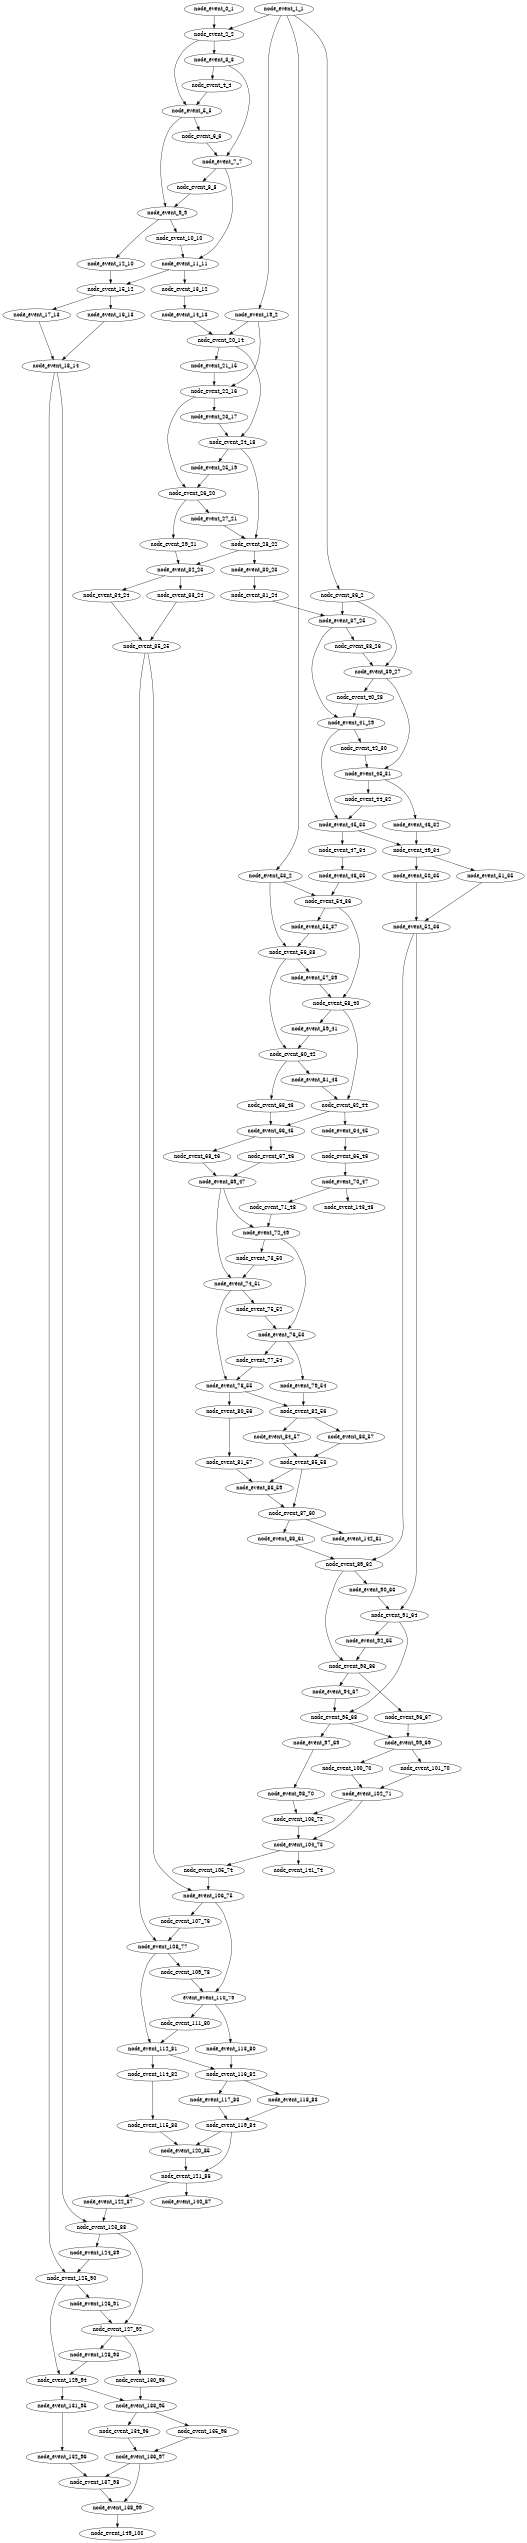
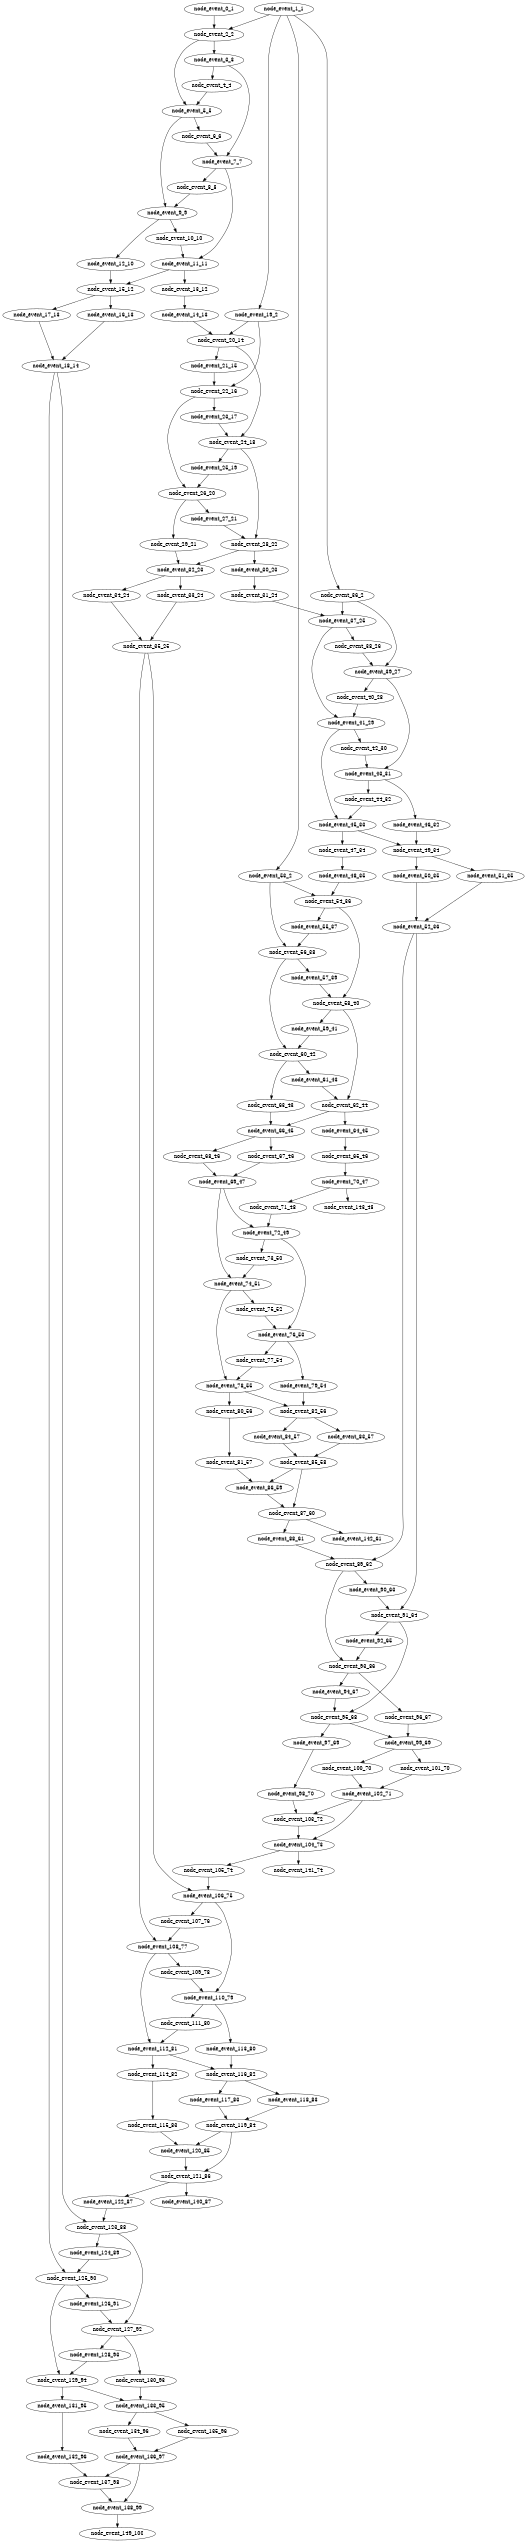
node "event_event_110_79": label "event_event_110_79" -> "node_event_110_79"
